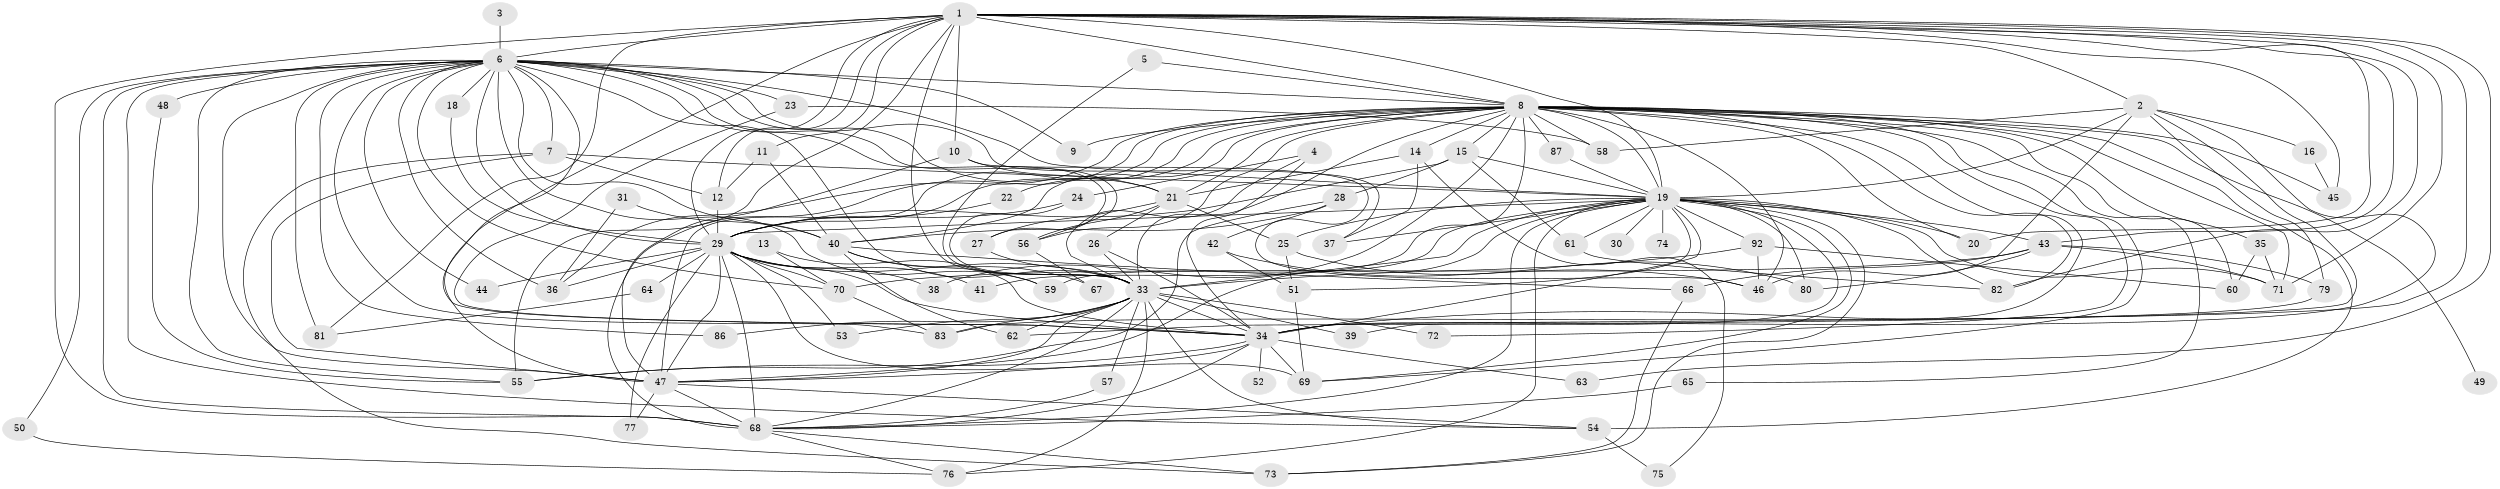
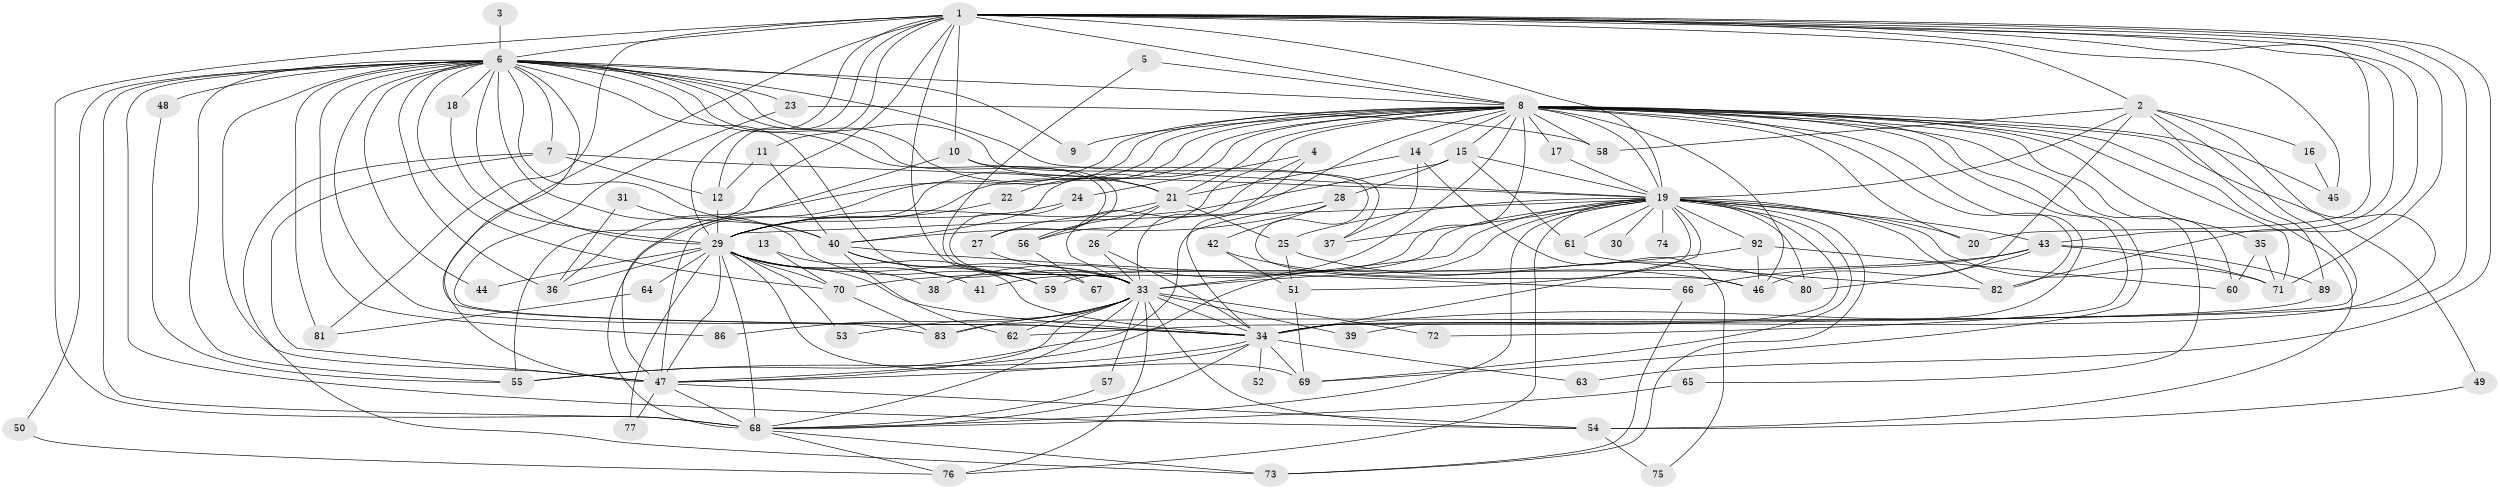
node "87": label "87" -> "17"
node "79": label "79" -> "89"
edge "49" -- "54": added
